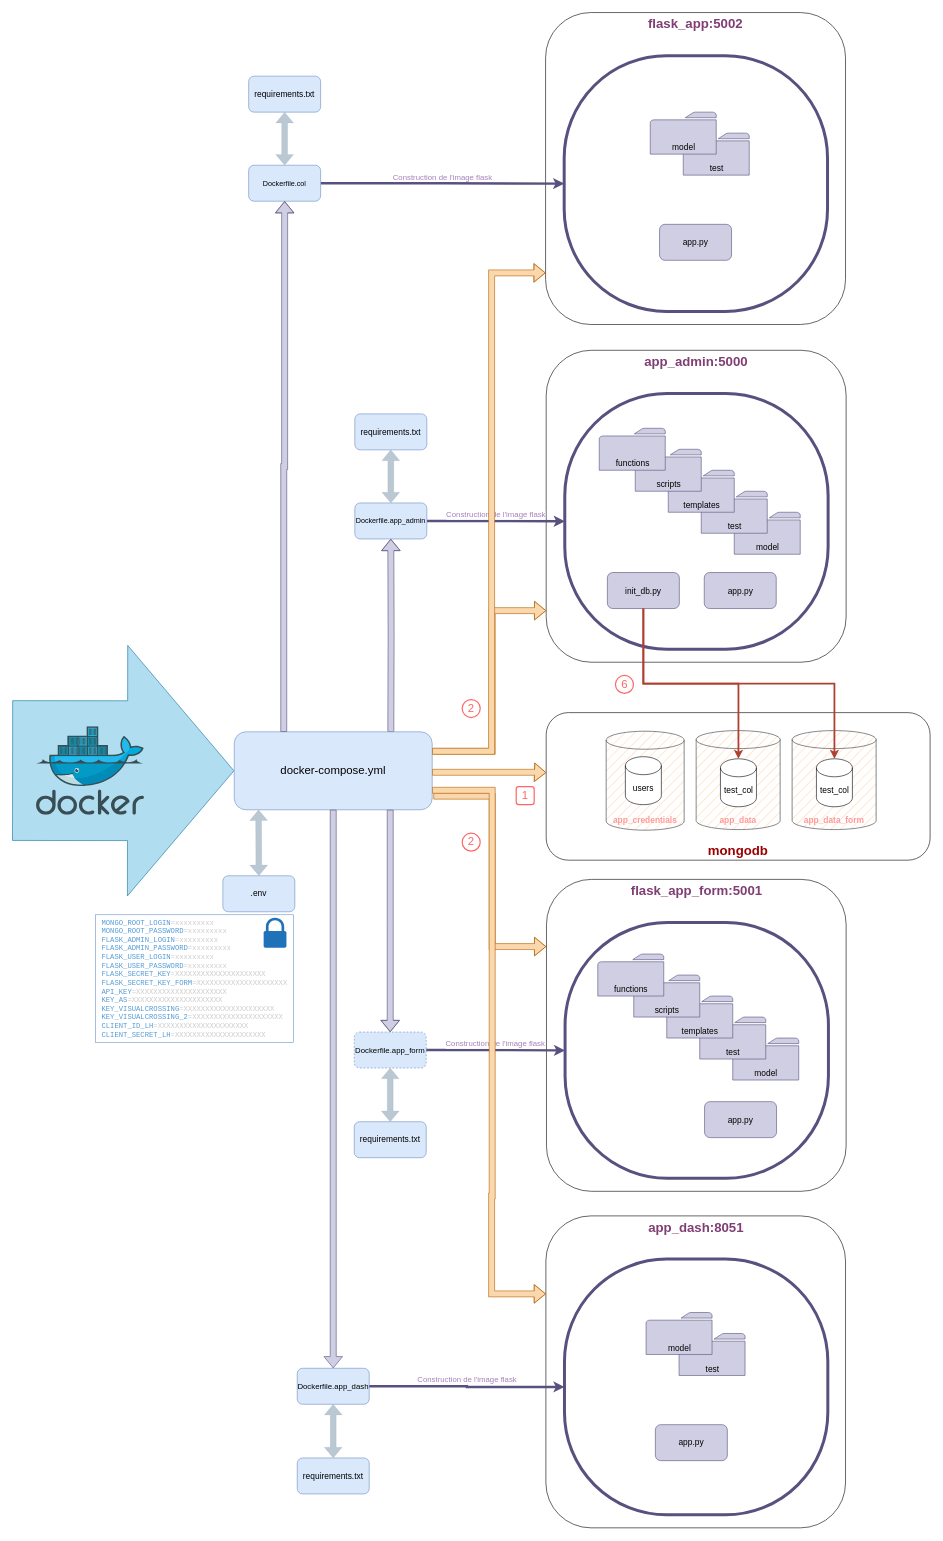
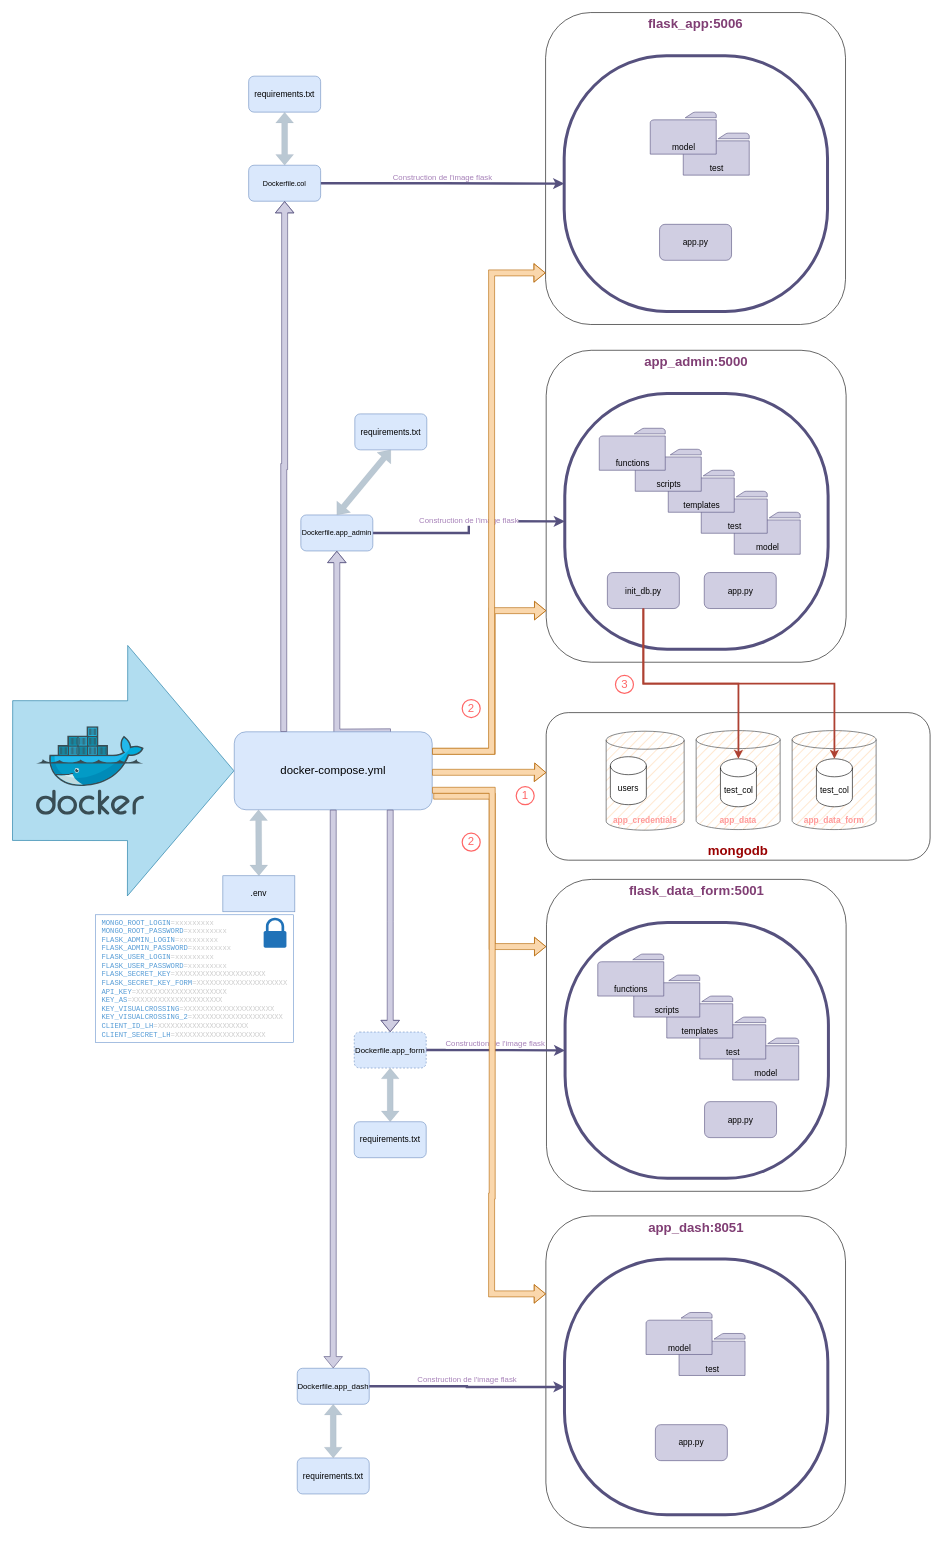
node "flask_app:5002": label "flask_app:5002" -> "flask_app:5006"
node "Dockerfile.app_admin": moved (391, 521) -> (337, 533)
node "6": label "6" -> "3"
node "users": moved (644, 781) -> (629, 781)
node "1": shape rounded rectangle -> ellipse
node "flask_app_form:5001": label "flask_app_form:5001" -> "flask_data_form:5001"
node ".env": shape rounded rectangle -> rectangle
